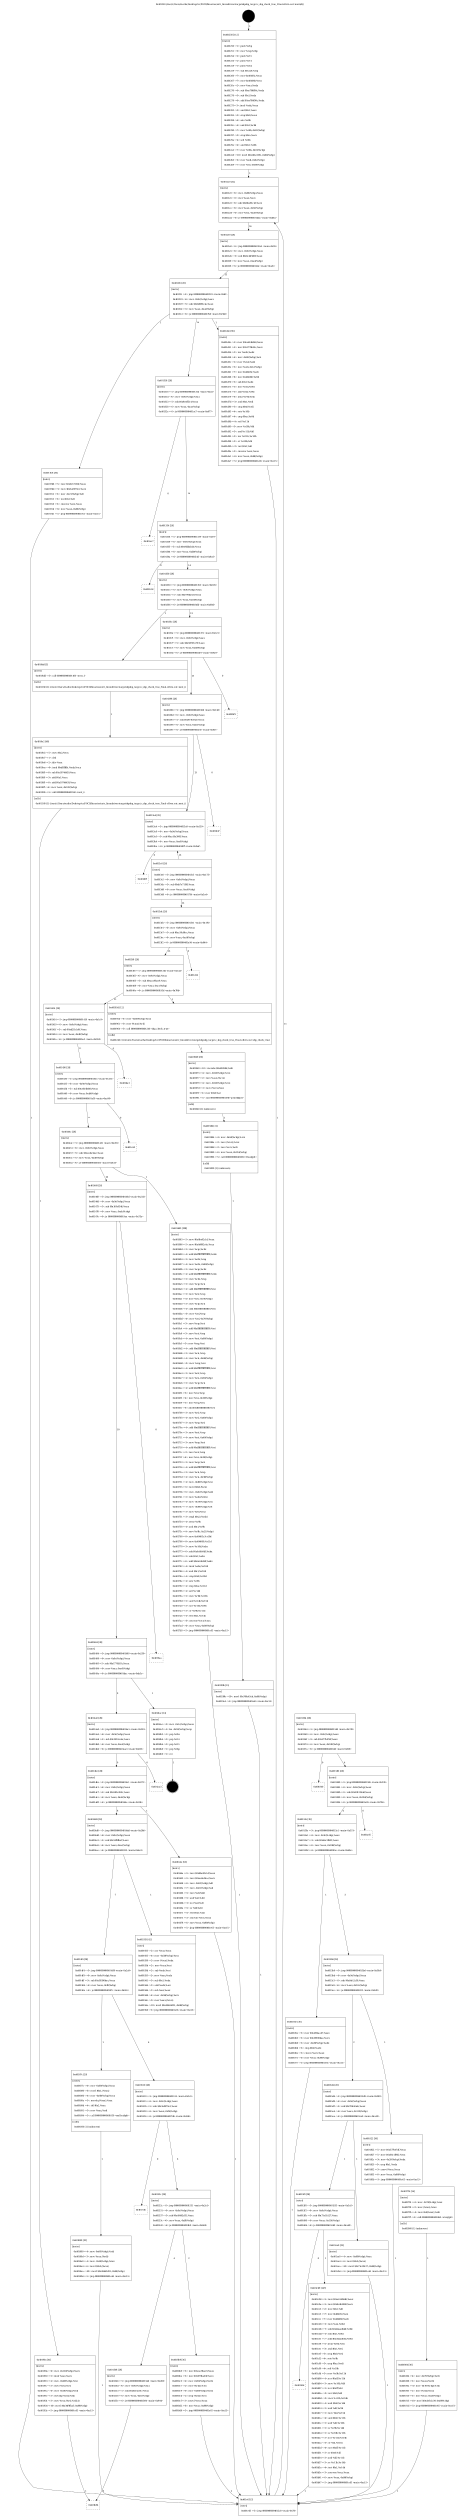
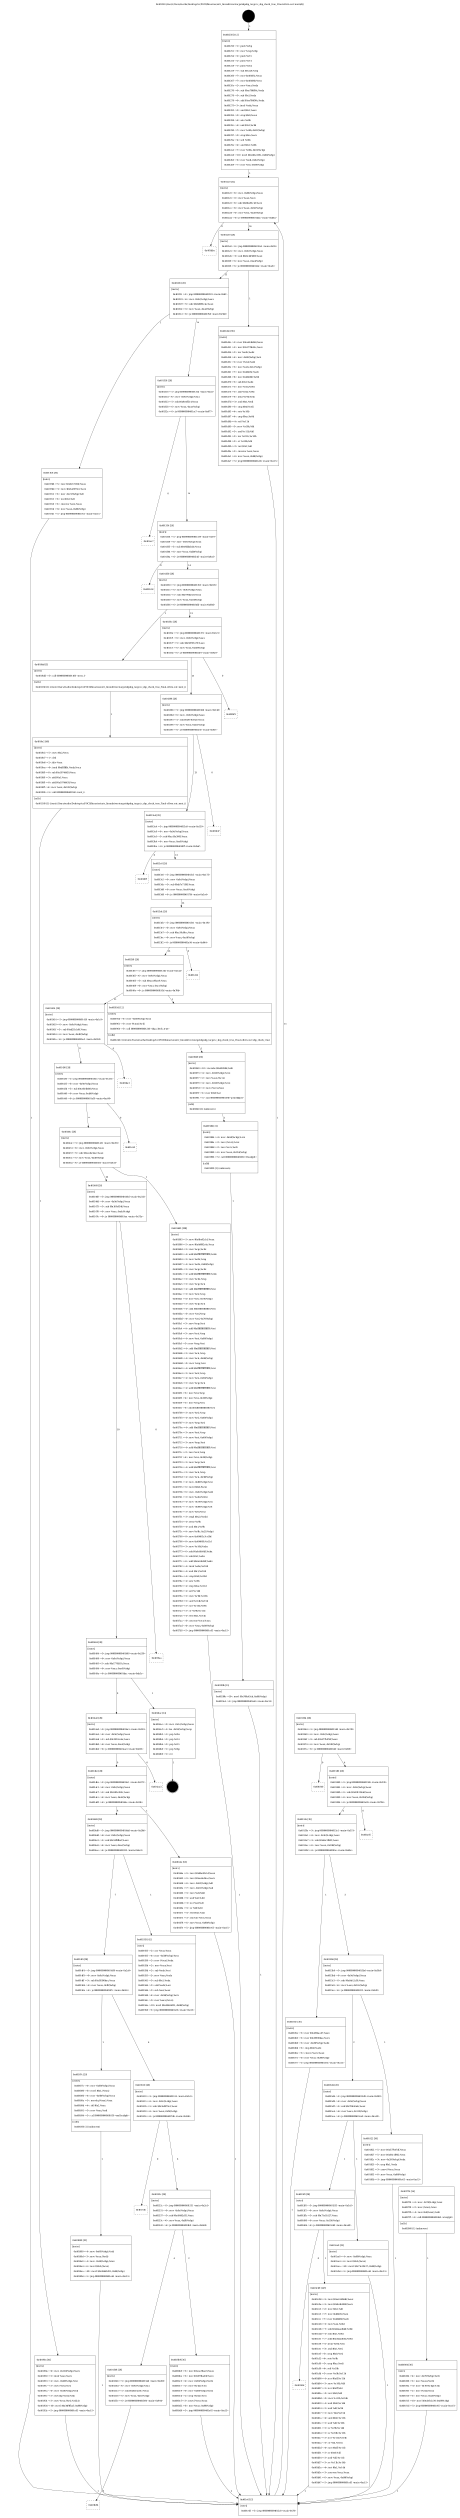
node "0x401dba": added
edge "0x4012fc [28]" -> "0x401d4c [96]": now "0x4012e0 [28]" -> "0x401d4c [96]"
edge "0x4013c0 [28]" -> "0x4013a4 [28]": reversed
edge "0x40190a [41]" -> "0x401b94": now "0x40190a [41]" -> "0x401e65 [5]"
